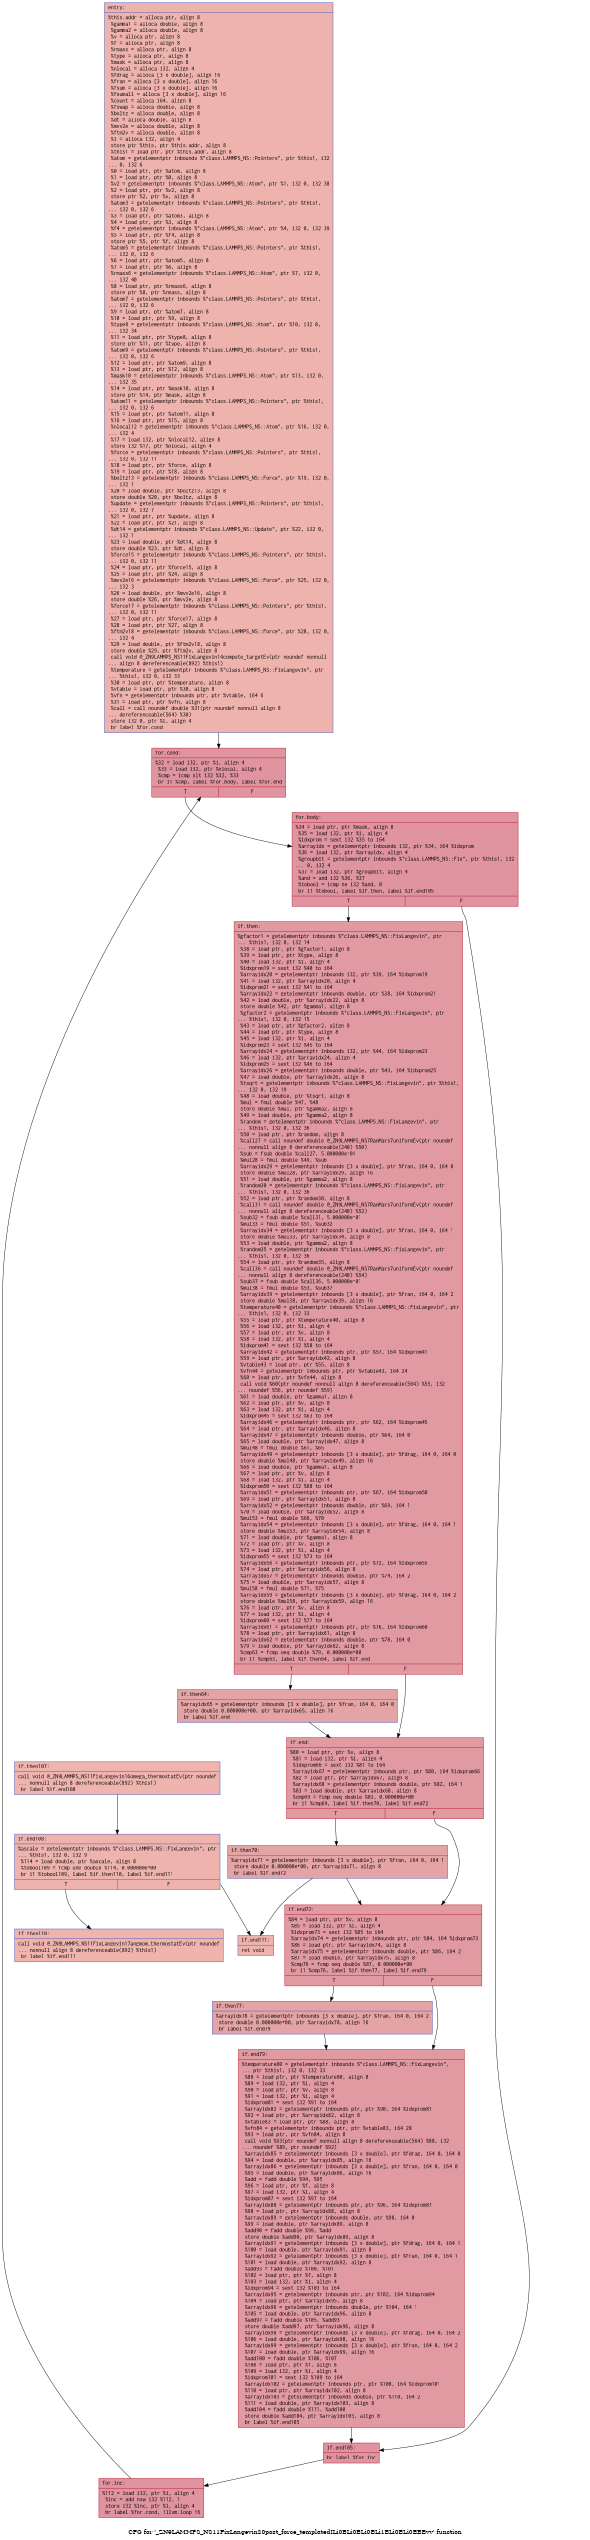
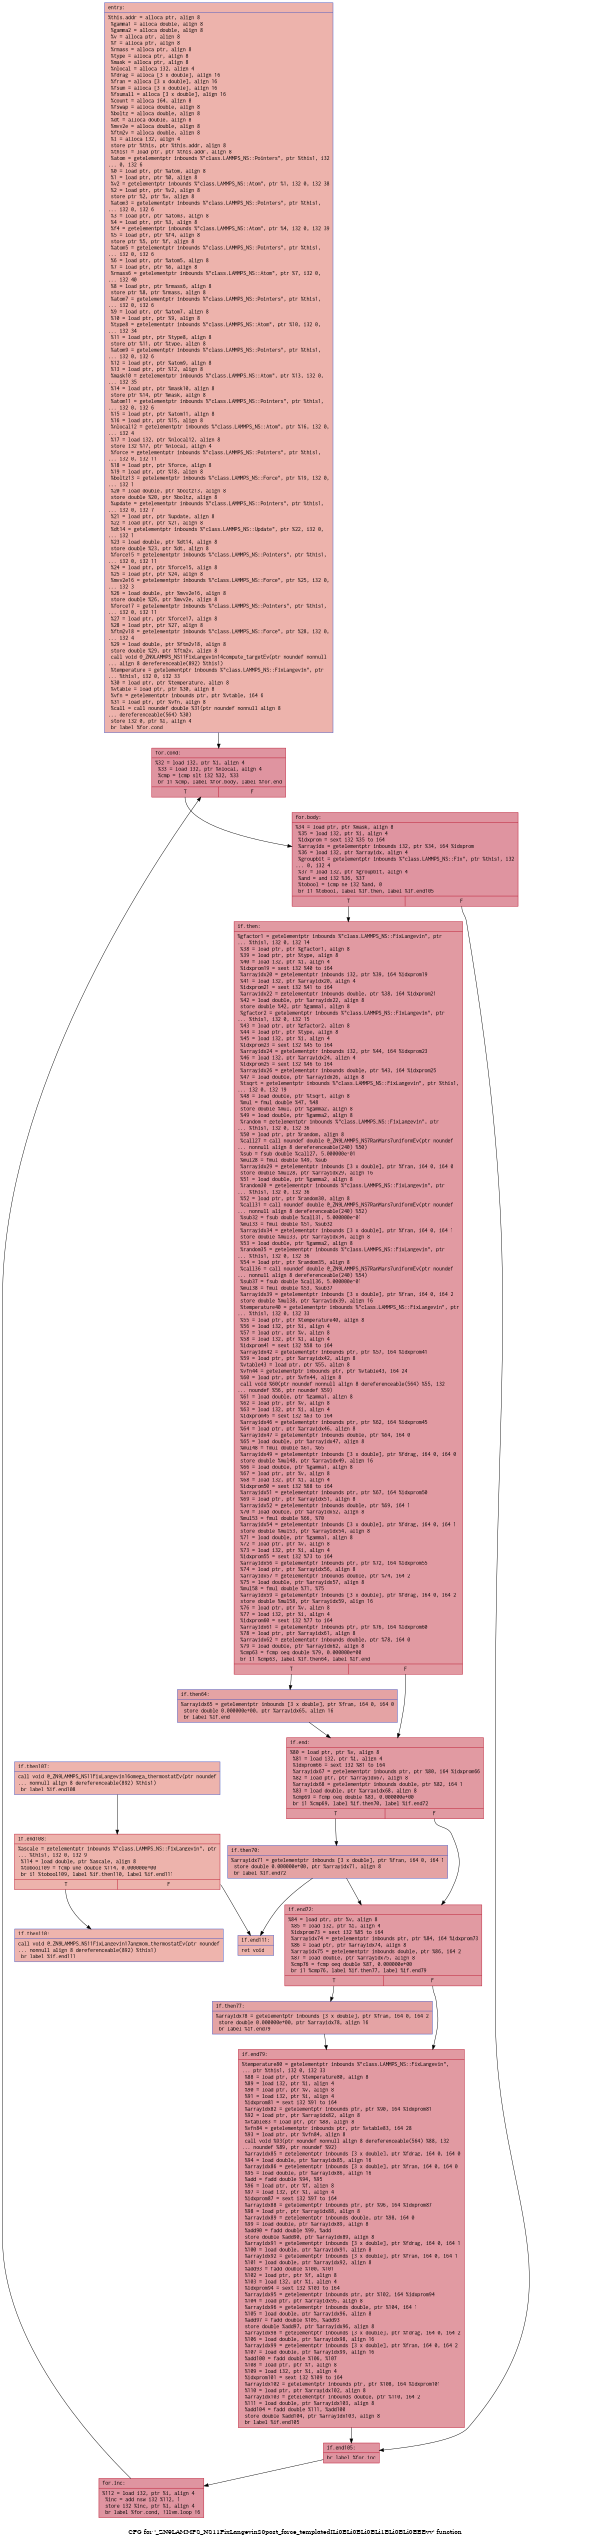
node "if.end108:": color #3d50c3ff -> #b70d28ff
